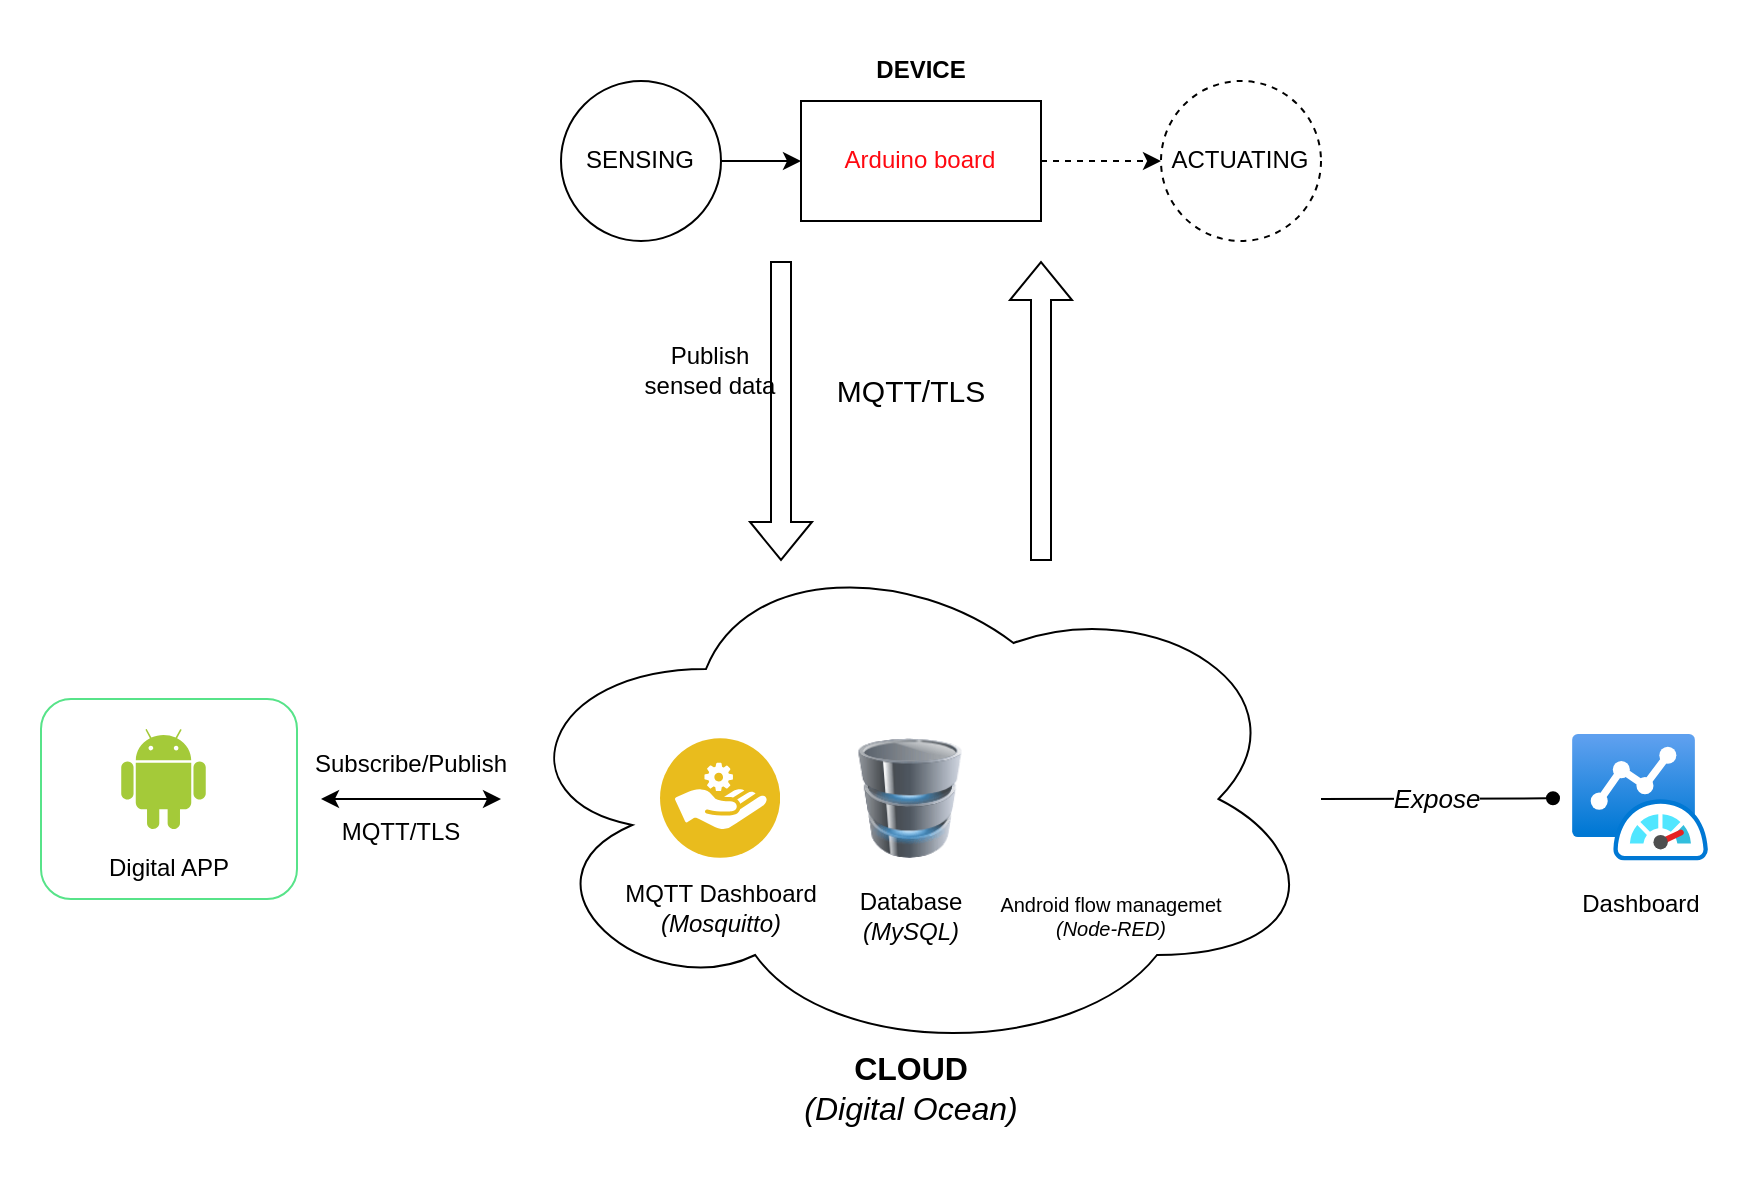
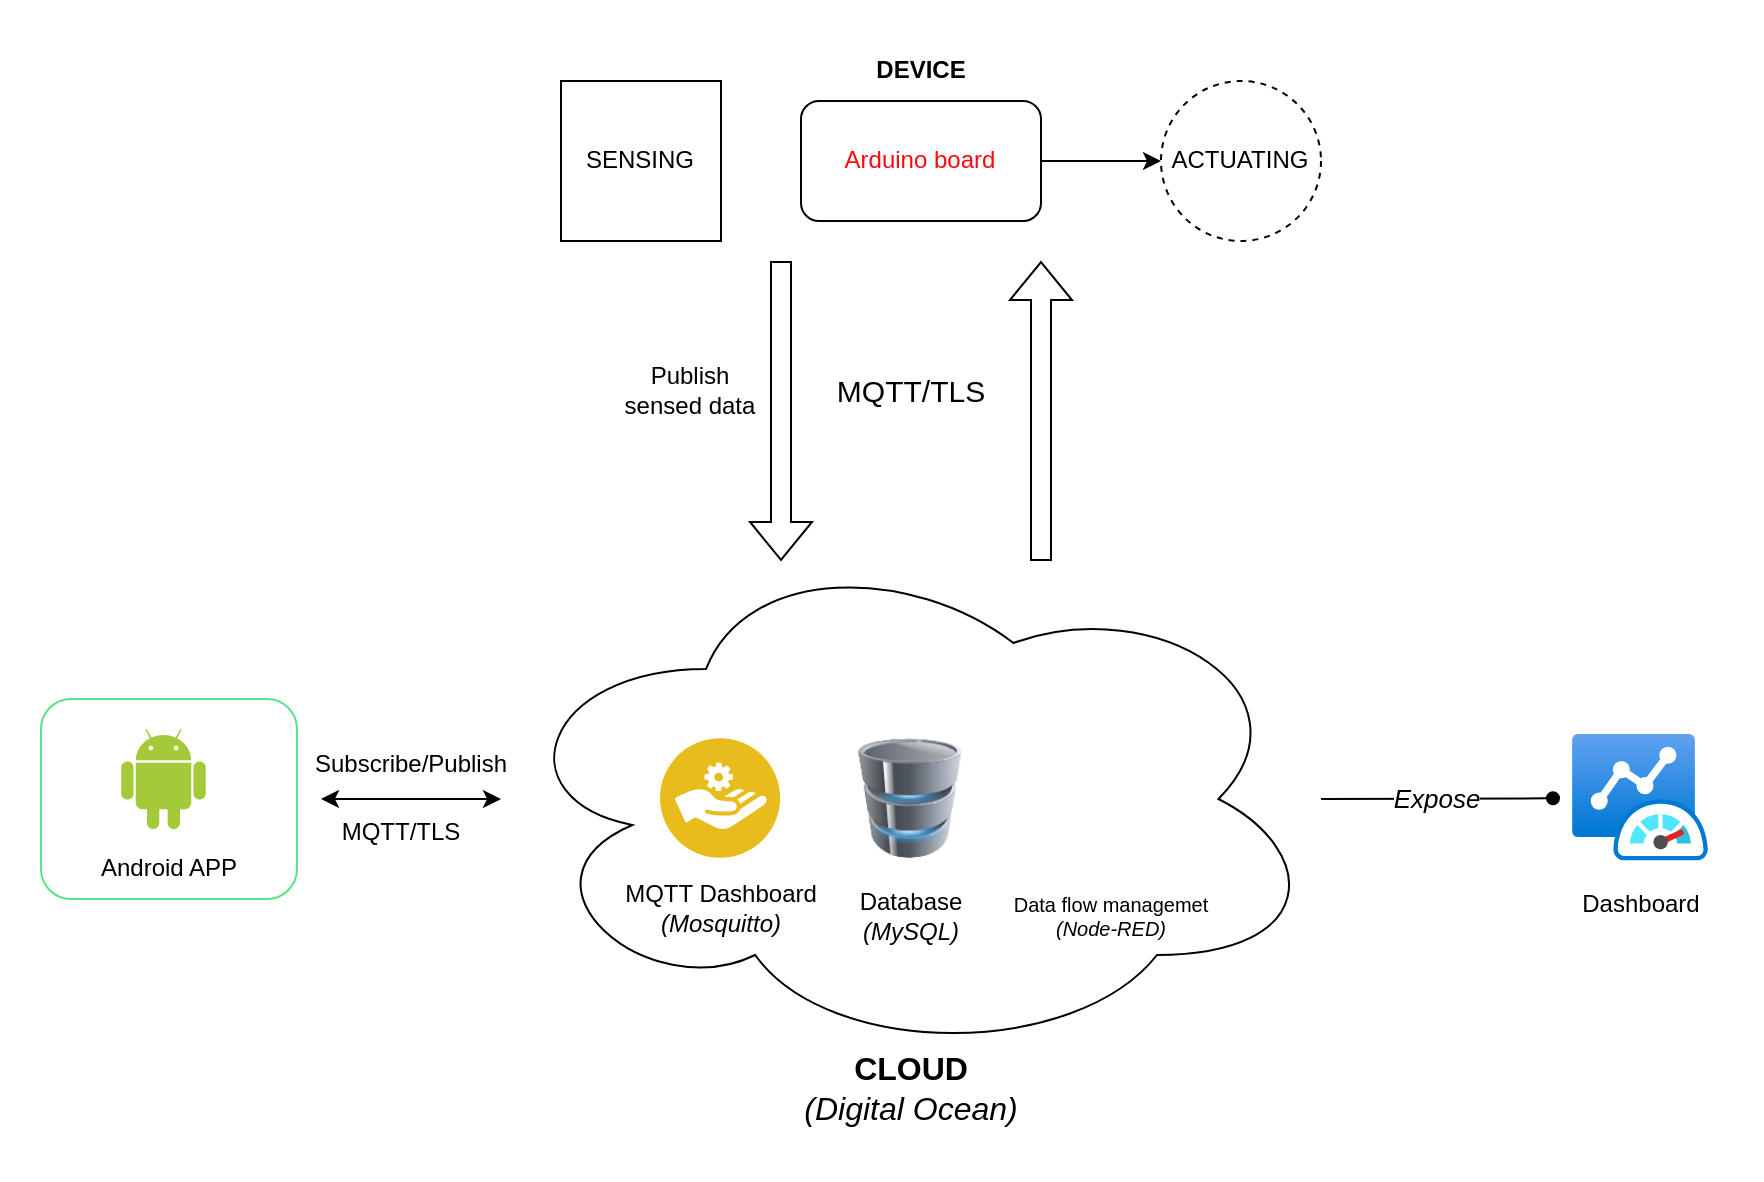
node "SENSING": shape ellipse -> rectangle
edge "SENSING" -> "Arduino board": removed
node "Arduino board": shape rectangle -> rounded rectangle
edge "Arduino board" -> "ACTUATING": style dashed -> solid
node "Publish sensed data": moved (711, 371) -> (691, 391)
node "Digital APP": label "Digital APP" -> "Android APP"
node "Android flow managemet (Node-RED)": label "Android flow managemet (Node-RED)" -> "Data flow managemet (Node-RED)"
